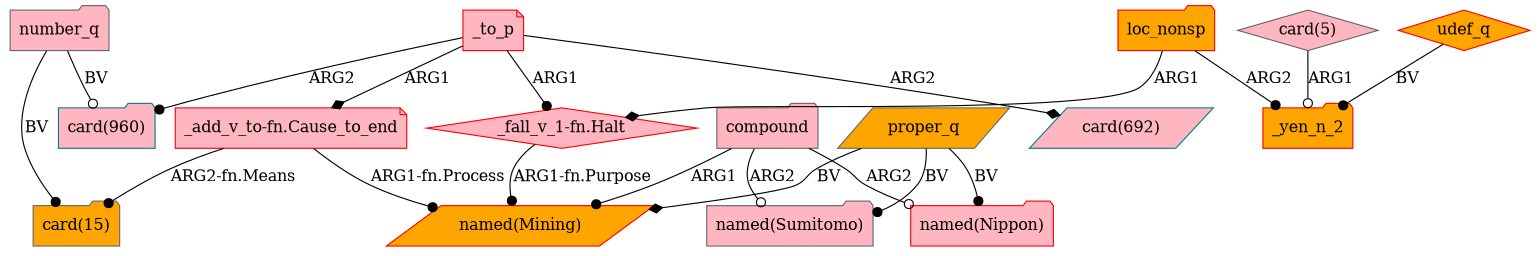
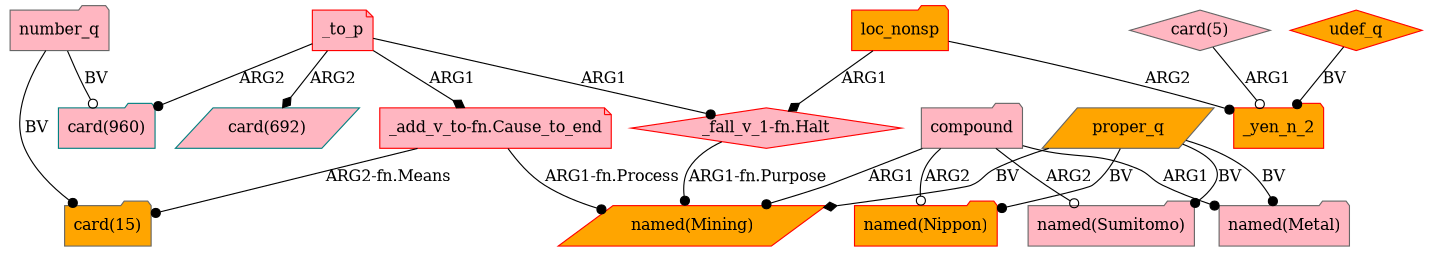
node "named(Nippon)": fillcolor lightpink -> orange
node "named(Metal)": added
